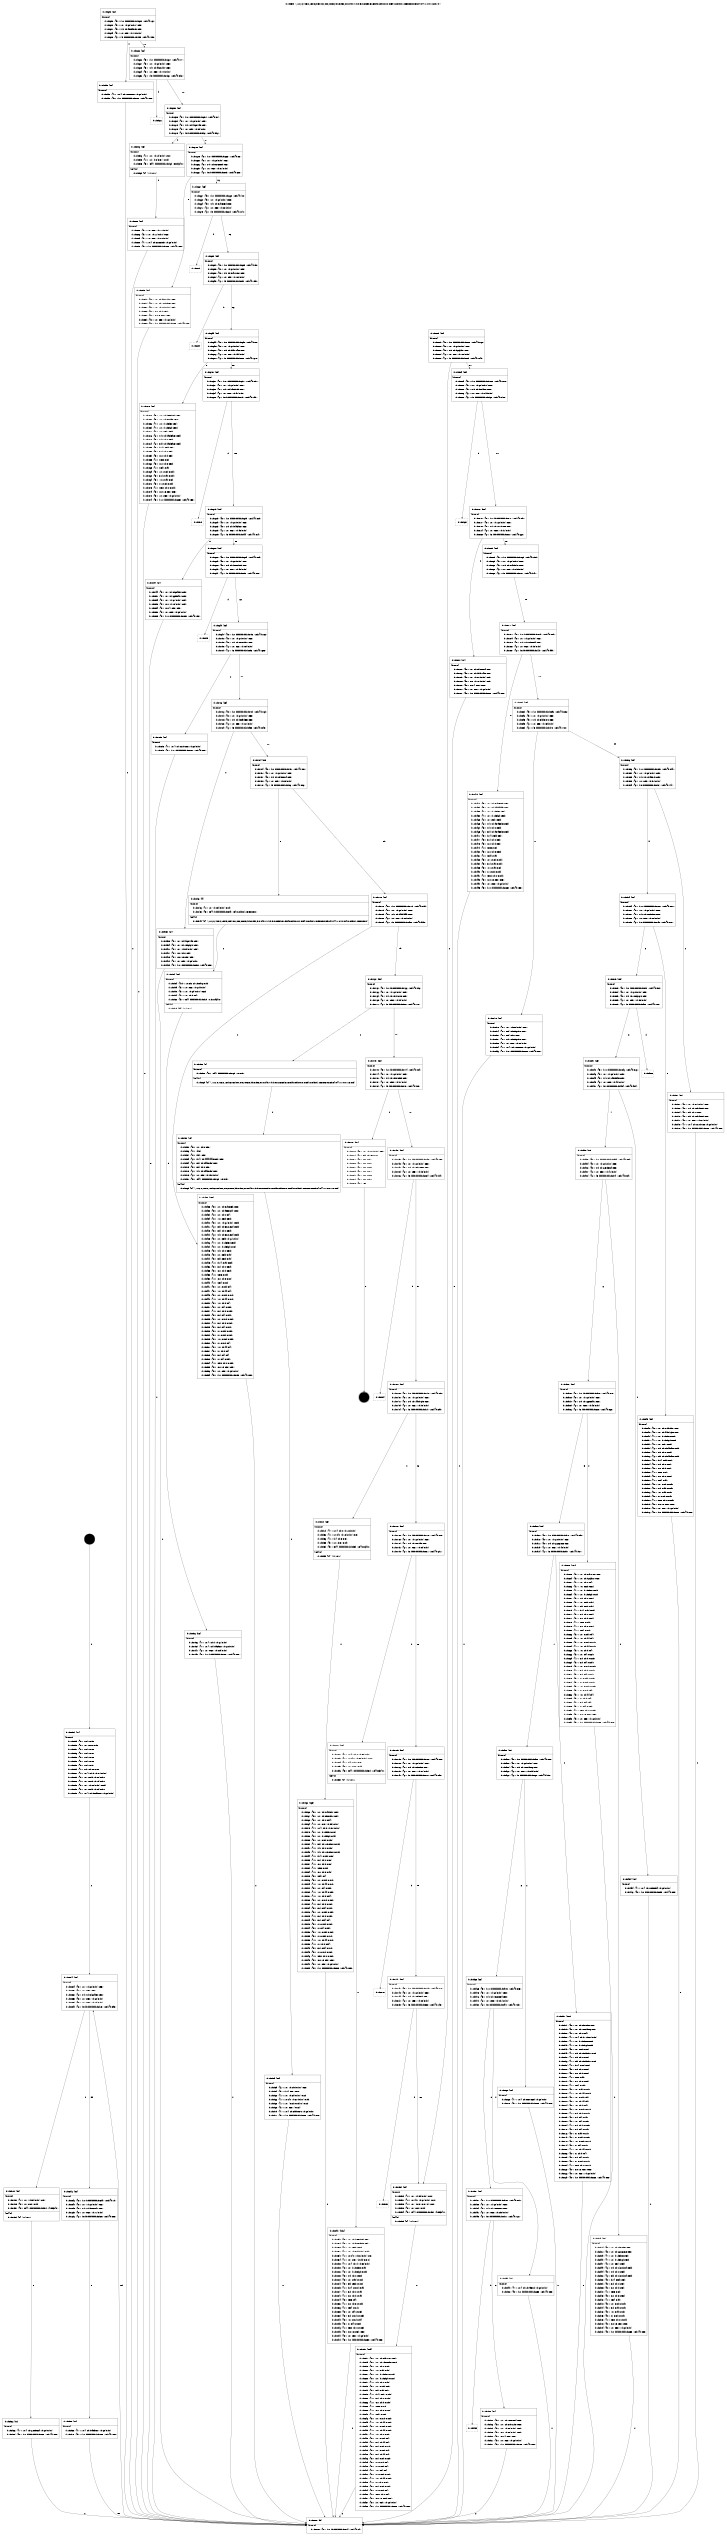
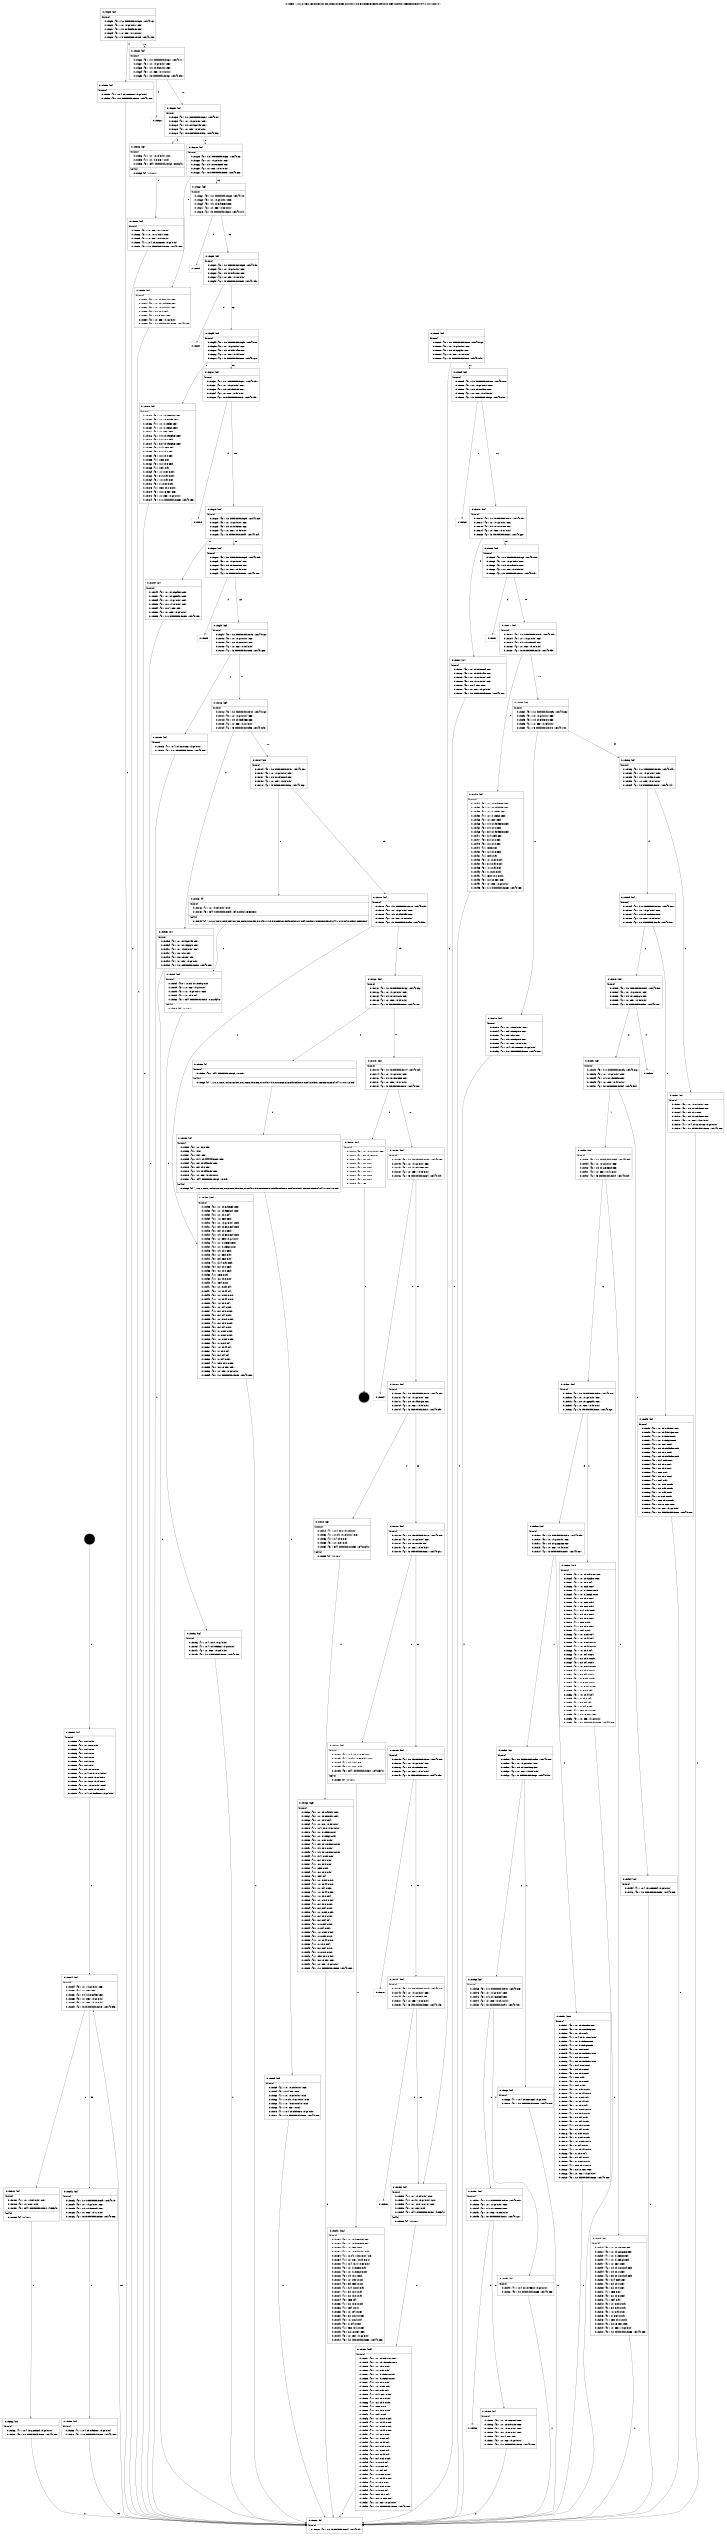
node "0x4021a7": added
edge "0x401c9b [106]" -> "0x40225a [5]": removed, label "1"
